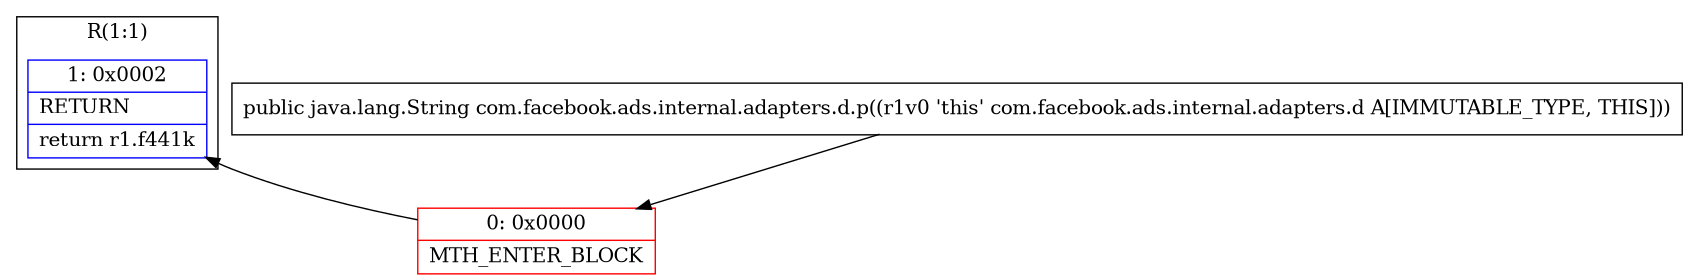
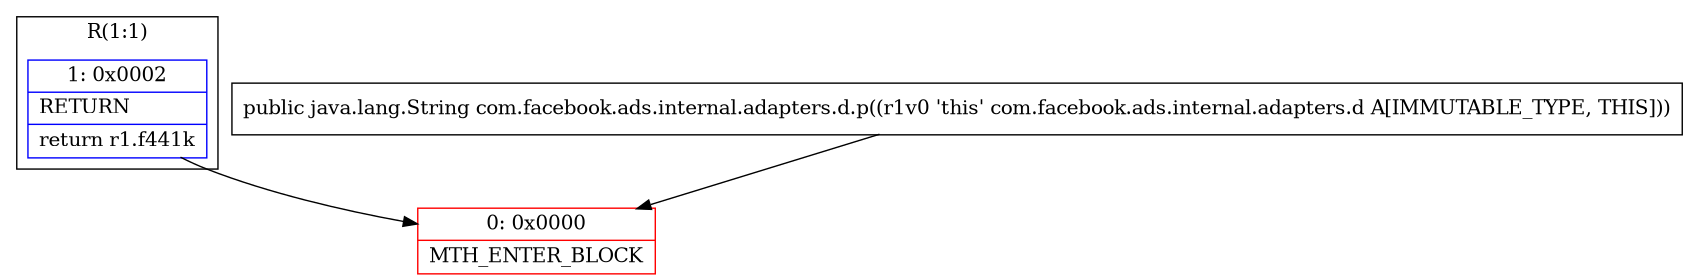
edge "0: 0x0000" -> "1: 0x0002": reversed
